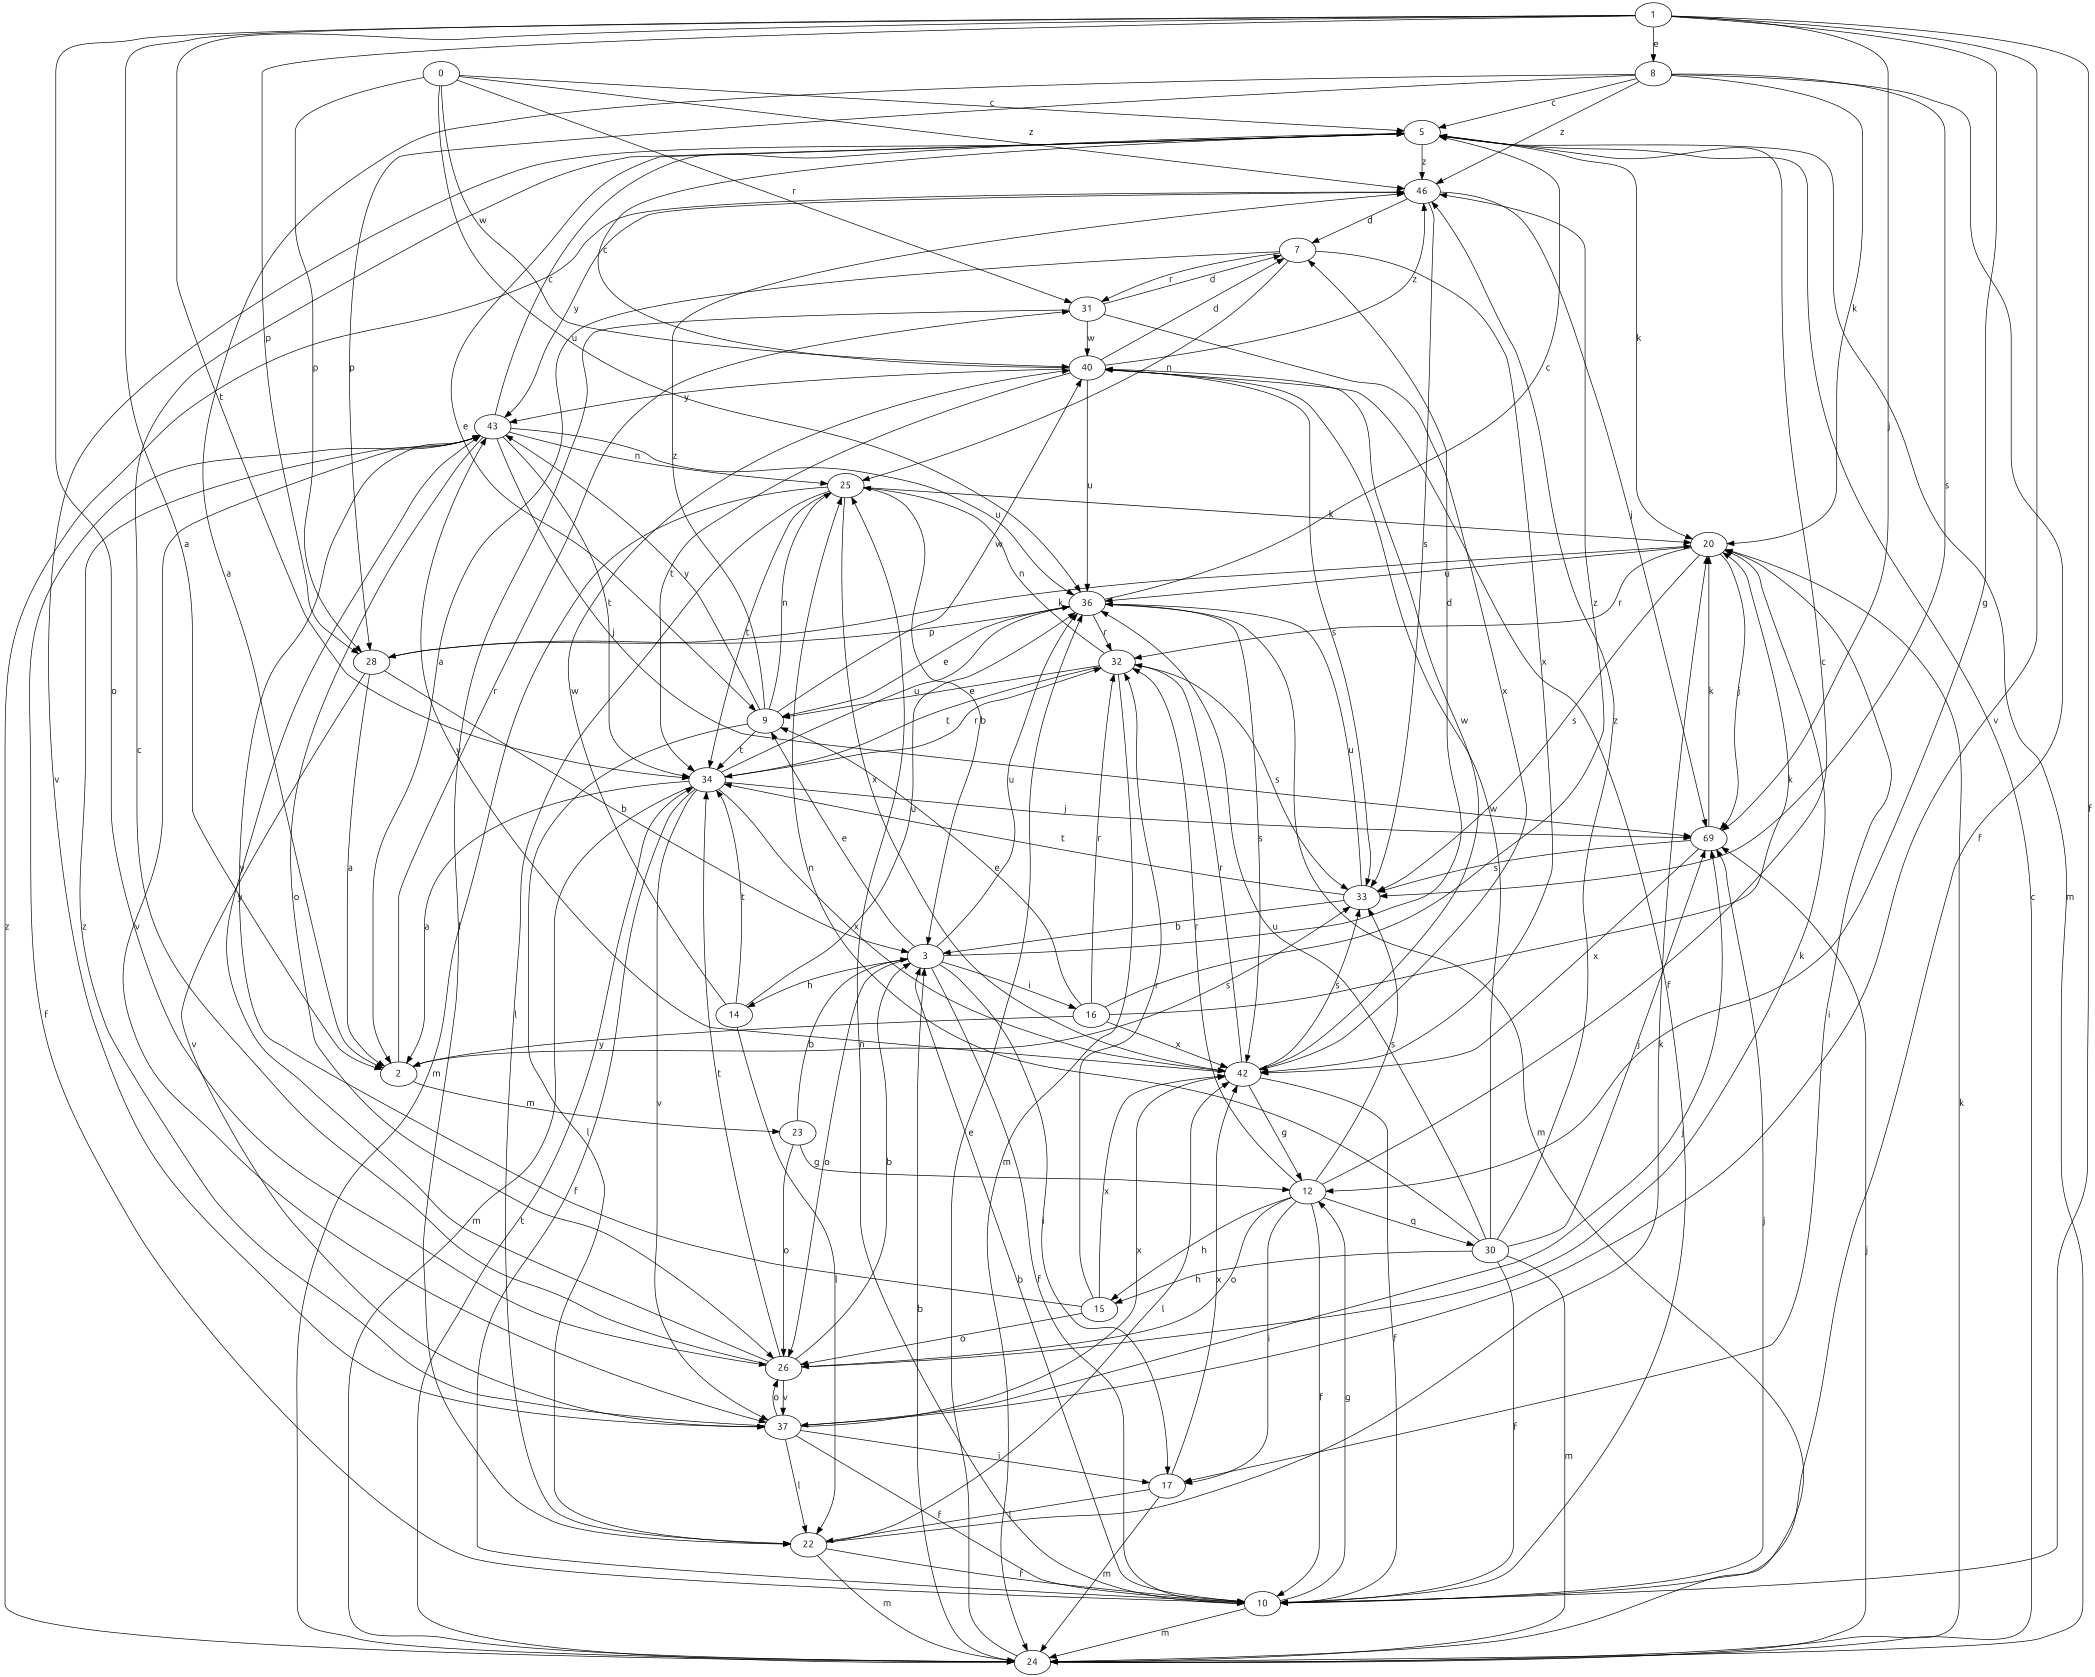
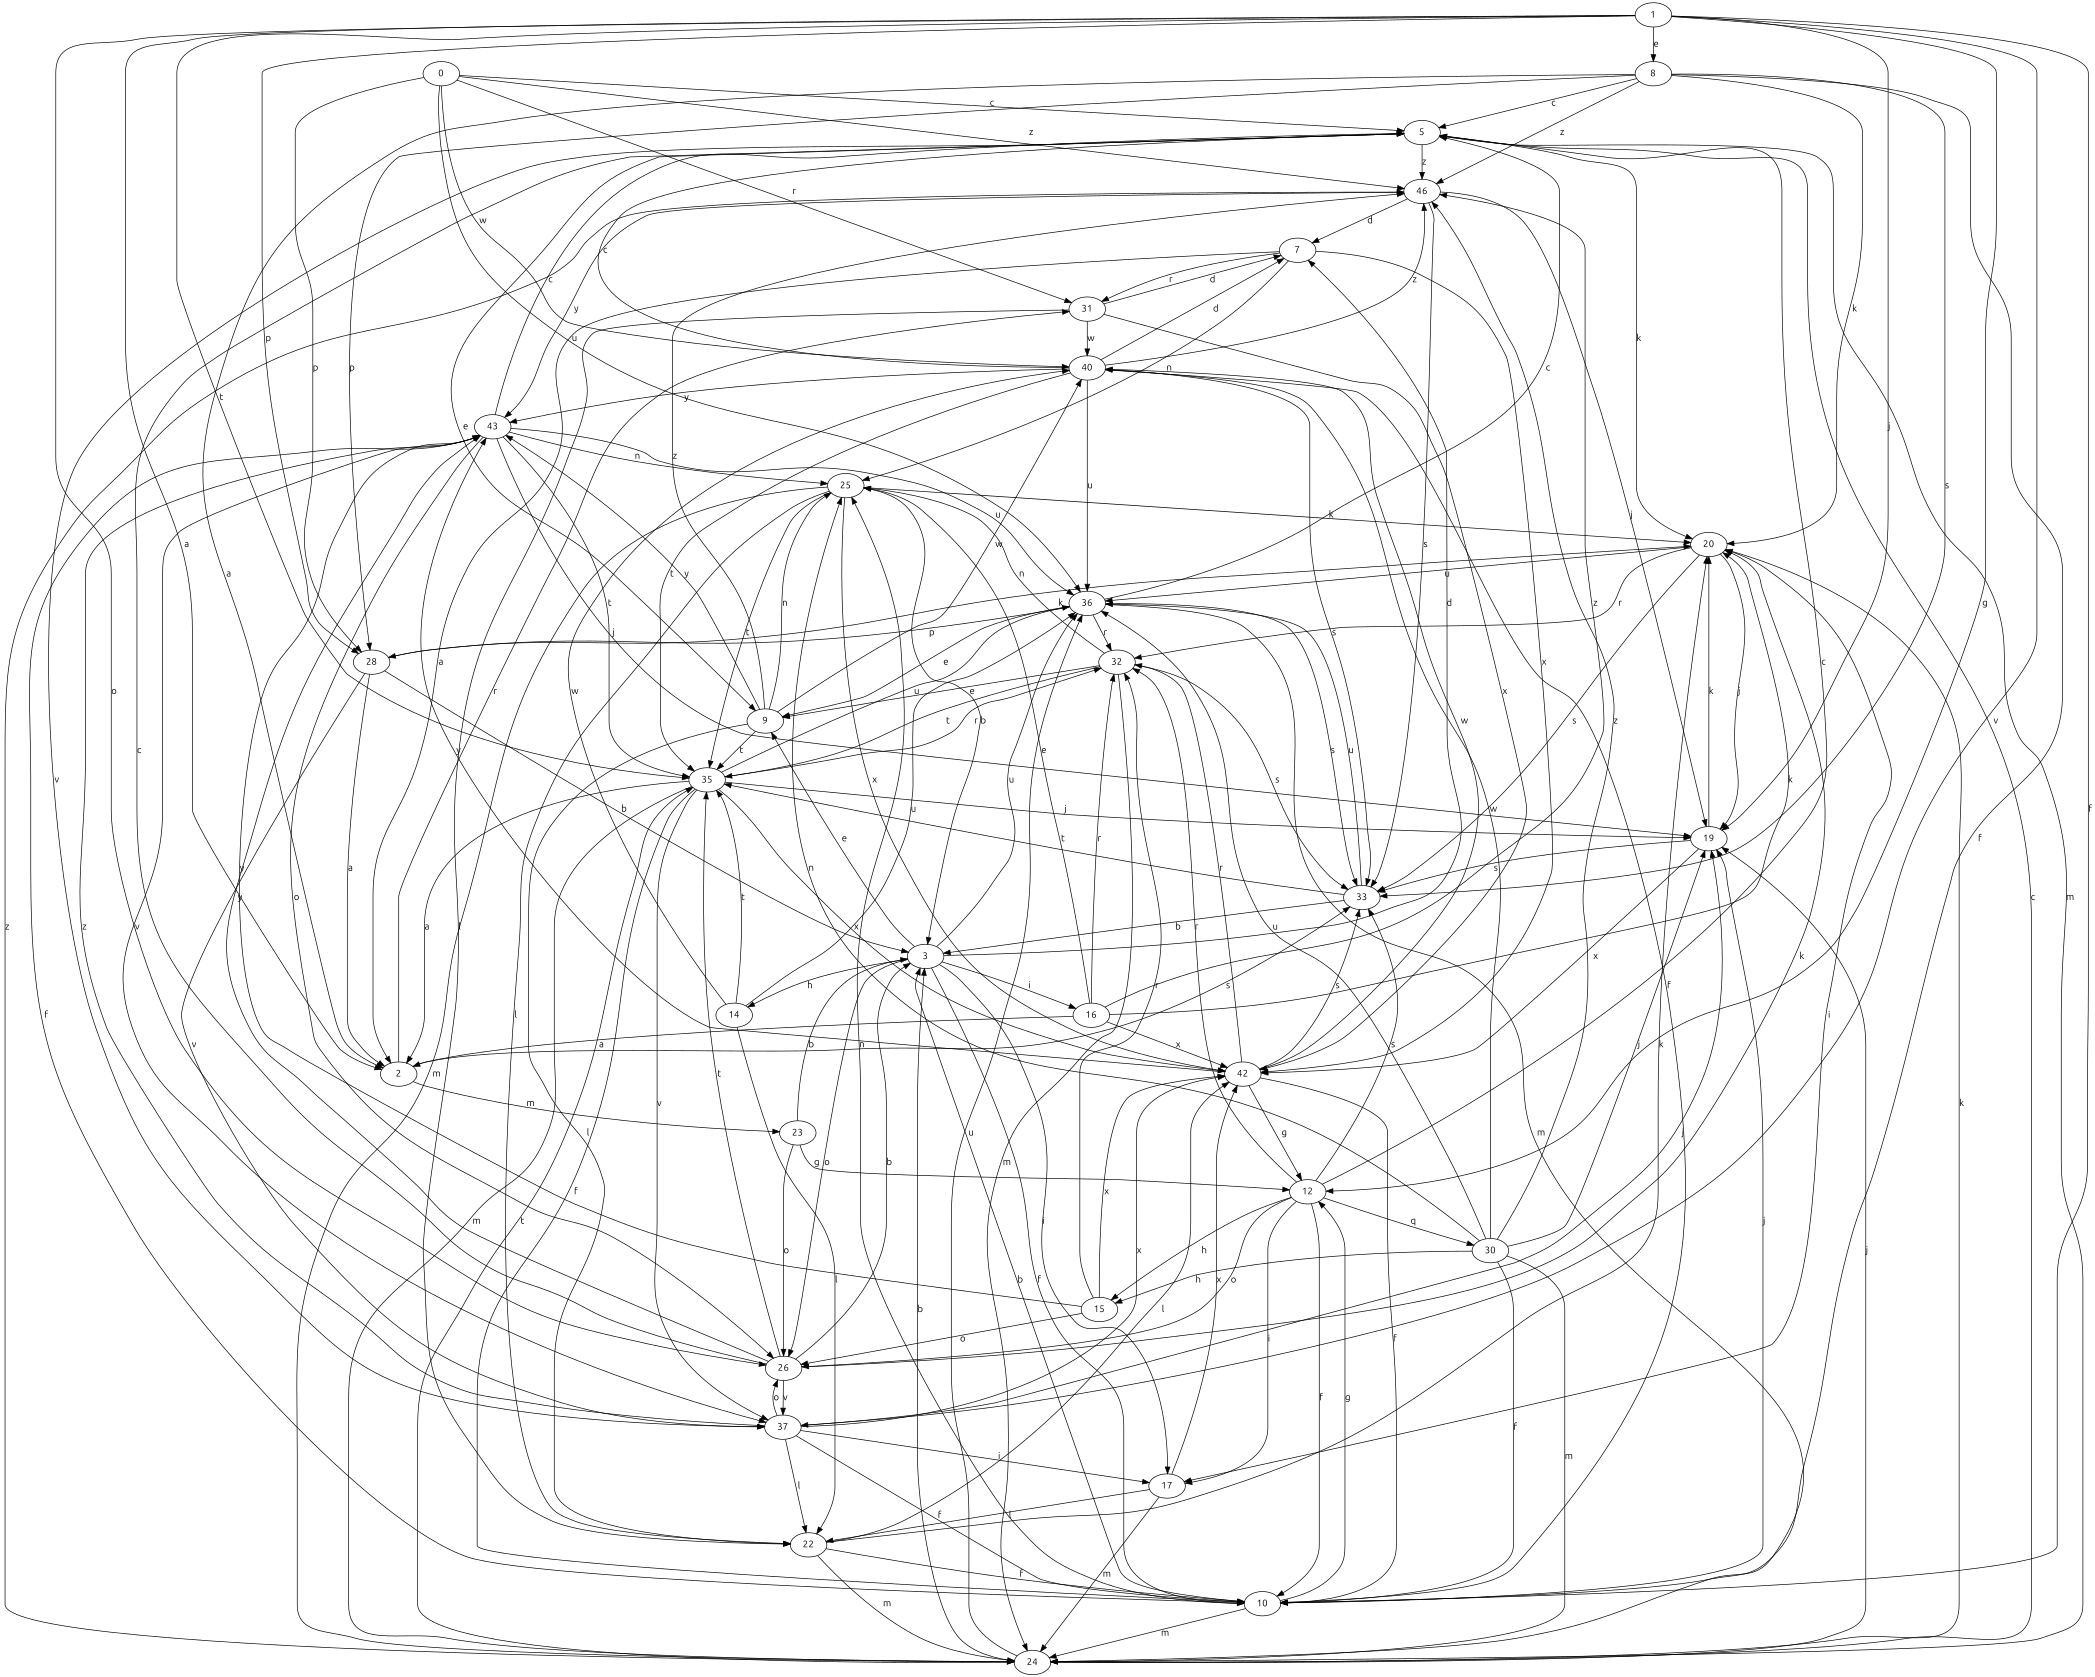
edge "36" -> "42": now "36" -> "33"
node "34": label "34" -> "35"
node "69": label "69" -> "19"
edge "16" -> "9": now "16" -> "25"
edge "16" -> "2": label "y" -> "a"
edge "24" -> "36": label "e" -> "u"
